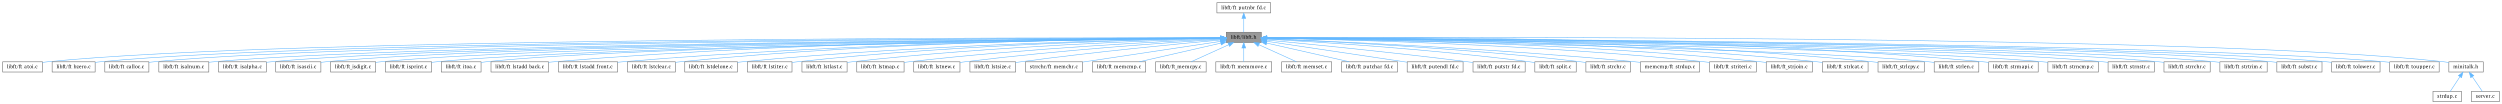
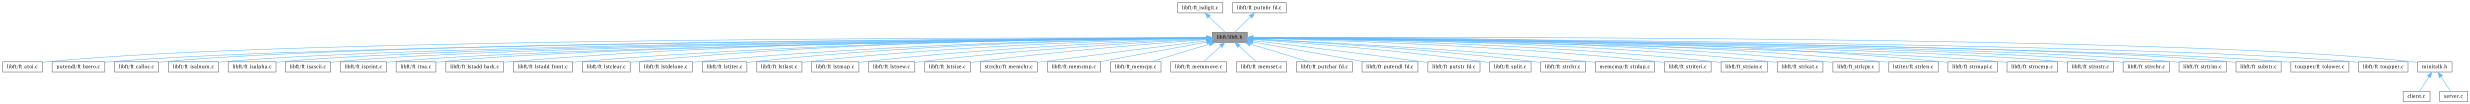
edge "libft/ft_isdigit.c" -> "libft/libft.h": reversed
node "libft/ft_bzero.c": label "libft/ft_bzero.c" -> "putendl/ft_bzero.c"
node "libft/ft_strlen.c": label "libft/ft_strlen.c" -> "lstiter/ft_strlen.c"
node "libft/ft_tolower.c": label "libft/ft_tolower.c" -> "toupper/ft_tolower.c"
node "strdup.c": label "strdup.c" -> "client.c"
